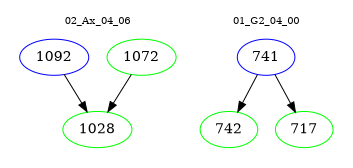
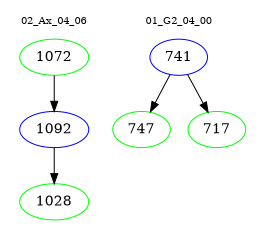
edge "1072" -> "1028": now "1072" -> "1092"
node "742": label "742" -> "747"
